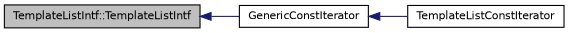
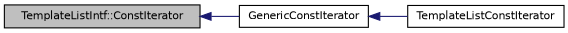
node "TemplateListIntf::TemplateListIntf": label "TemplateListIntf::TemplateListIntf" -> "TemplateListIntf::ConstIterator"
